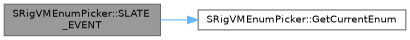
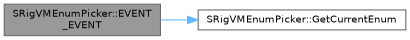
node "SRigVMEnumPicker::SLATE _EVENT": label "SRigVMEnumPicker::SLATE _EVENT" -> "SRigVMEnumPicker::EVENT _EVENT"
